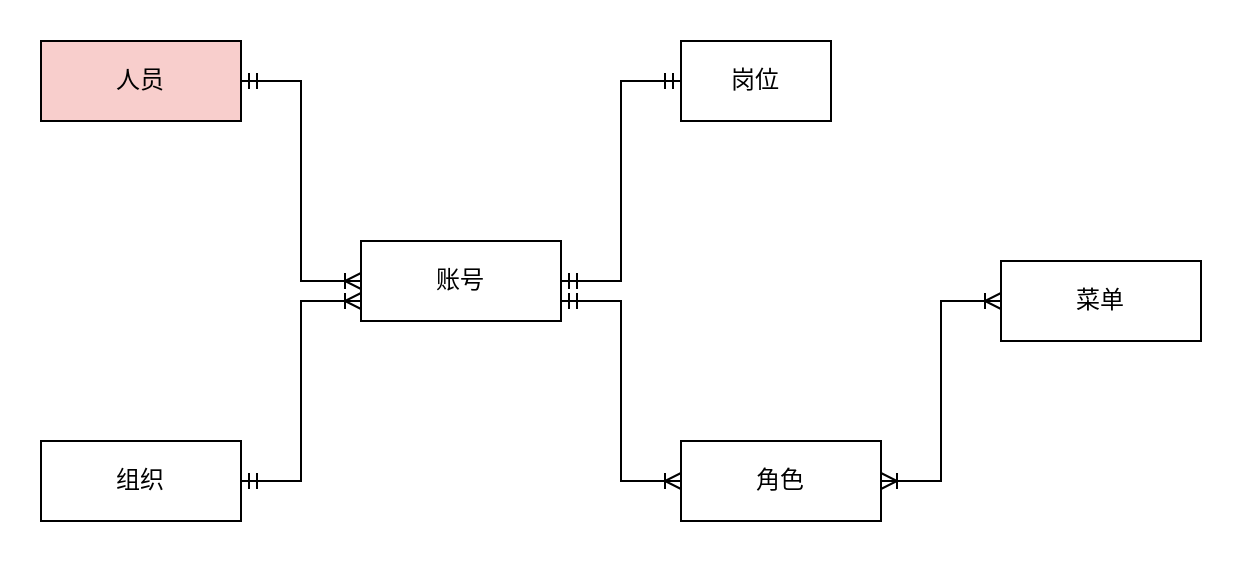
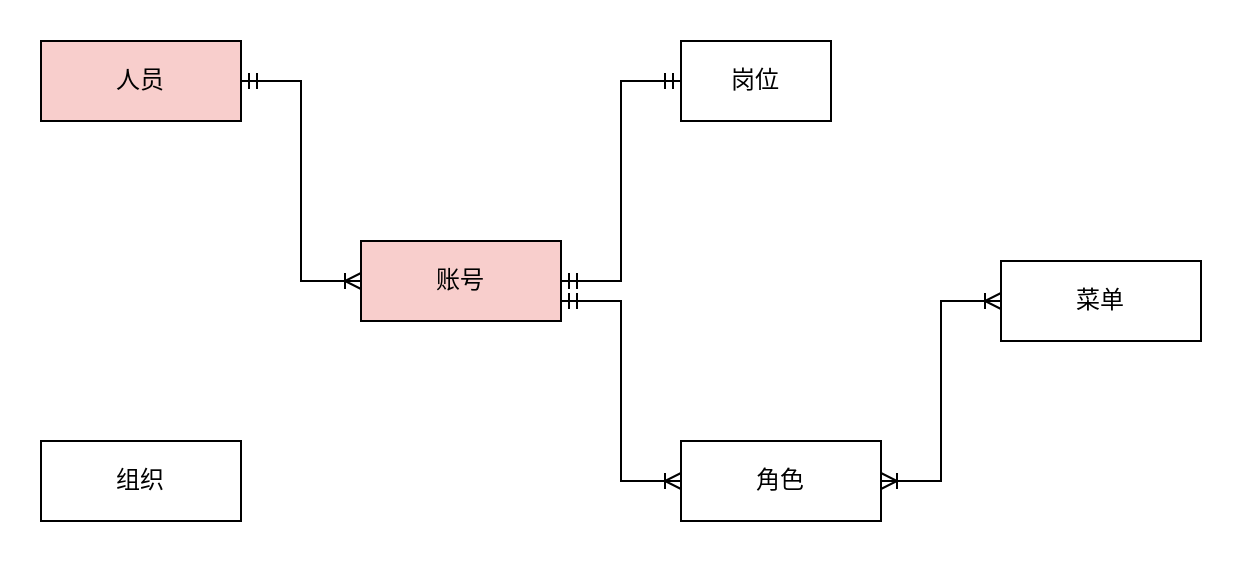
node "账号": fillcolor #ffffff -> #f8cecc
edge "账号" -- "组织": removed
